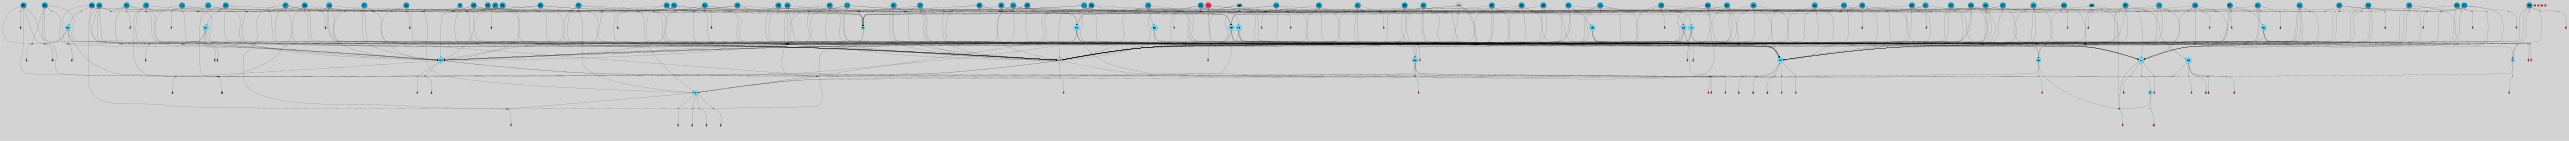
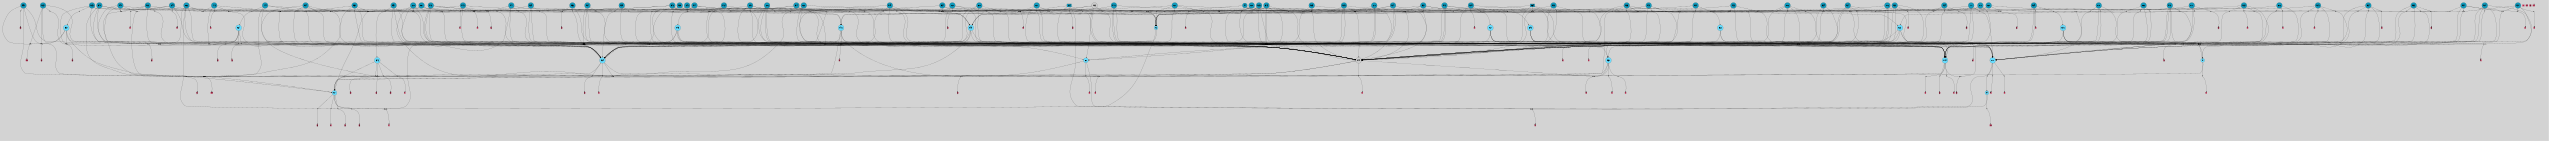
node "T715": fillcolor #ff3366 -> #1199bb
node "T754": removed
